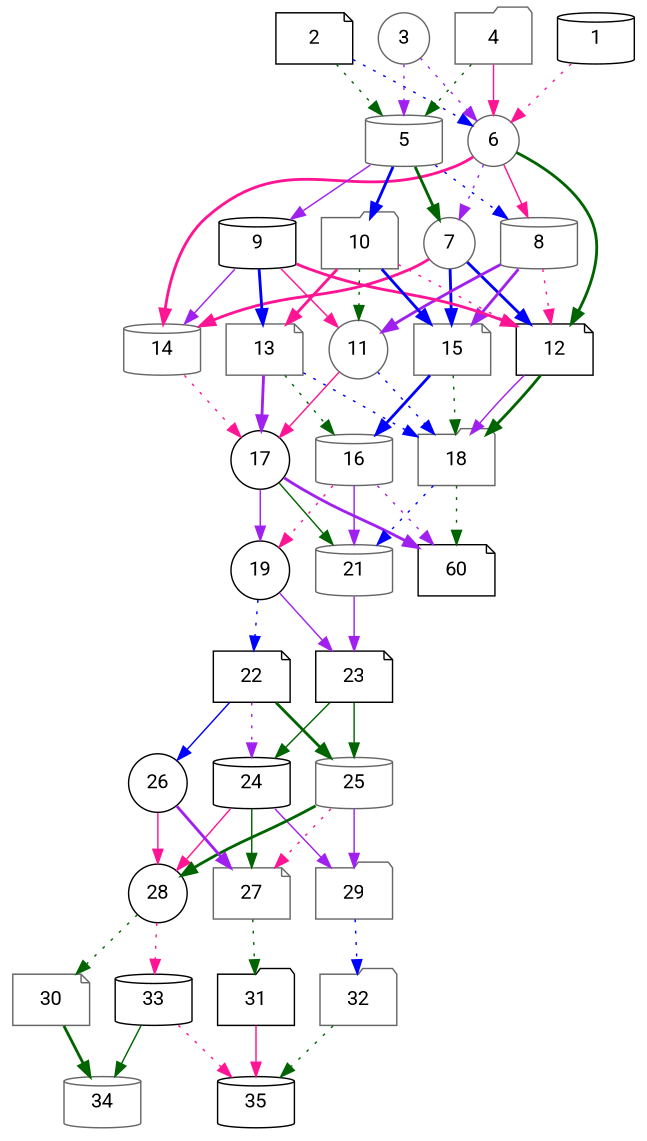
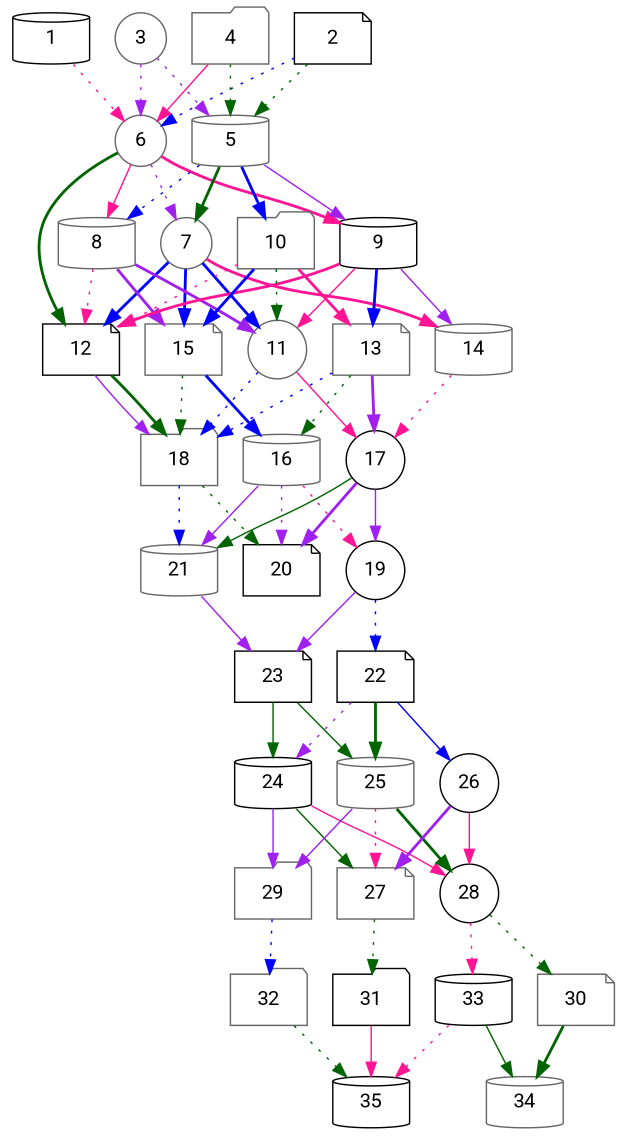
edge "6" -> "14": now "6" -> "9"
edge "7" -> "11": added
node "60": label "60" -> "20"
